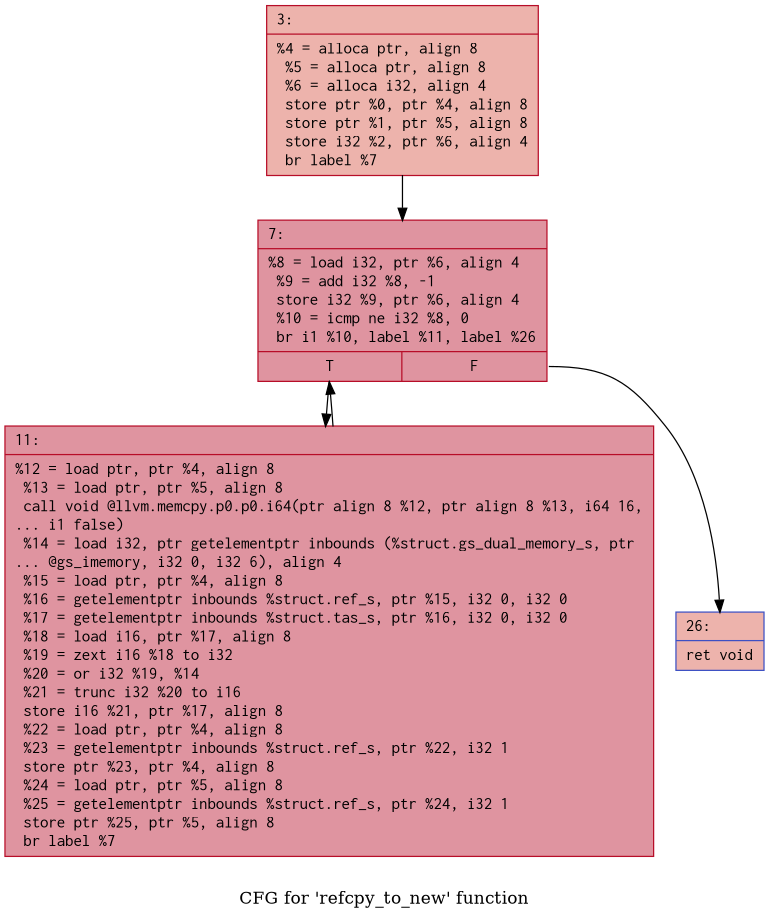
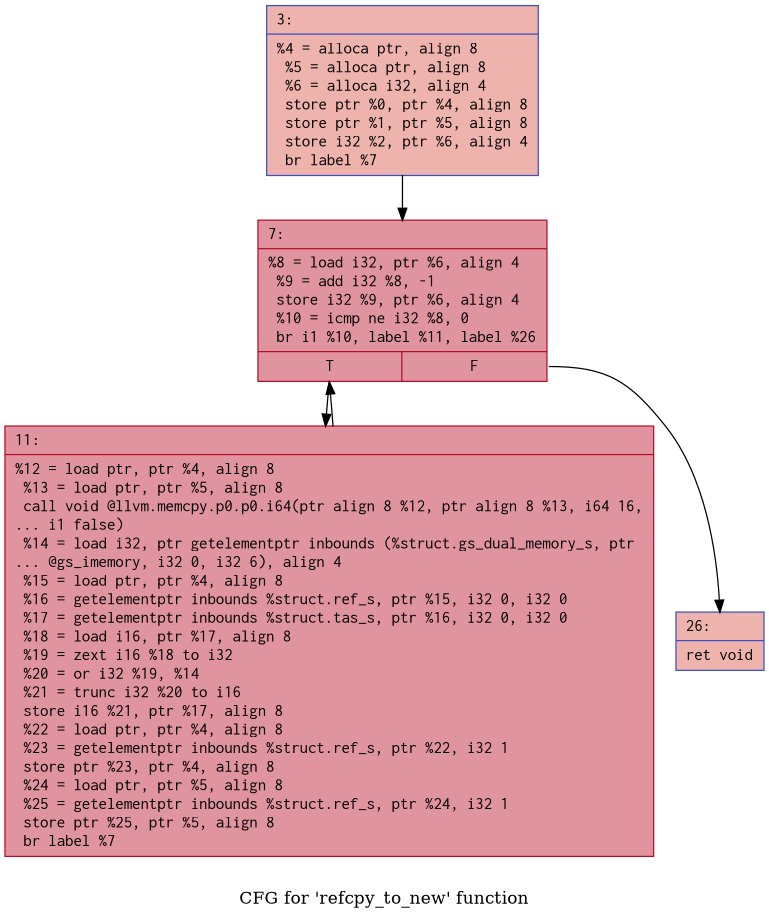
node "3:": color #b70d28ff -> #3d50c3ff
